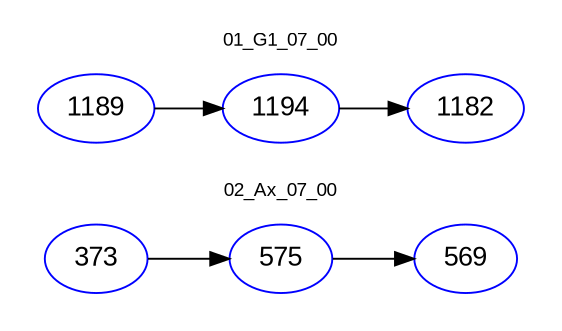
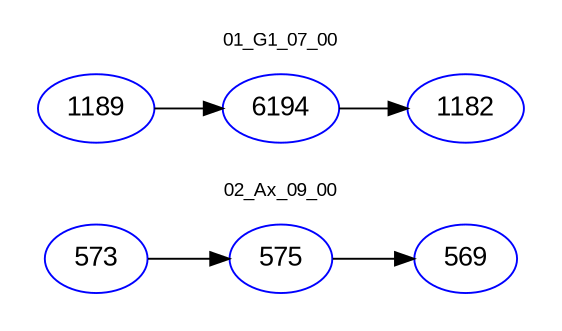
node "1194": label "1194" -> "6194"
cluster "02_Ax_07_00": label "02_Ax_07_00" -> "02_Ax_09_00"
node "373": label "373" -> "573"
